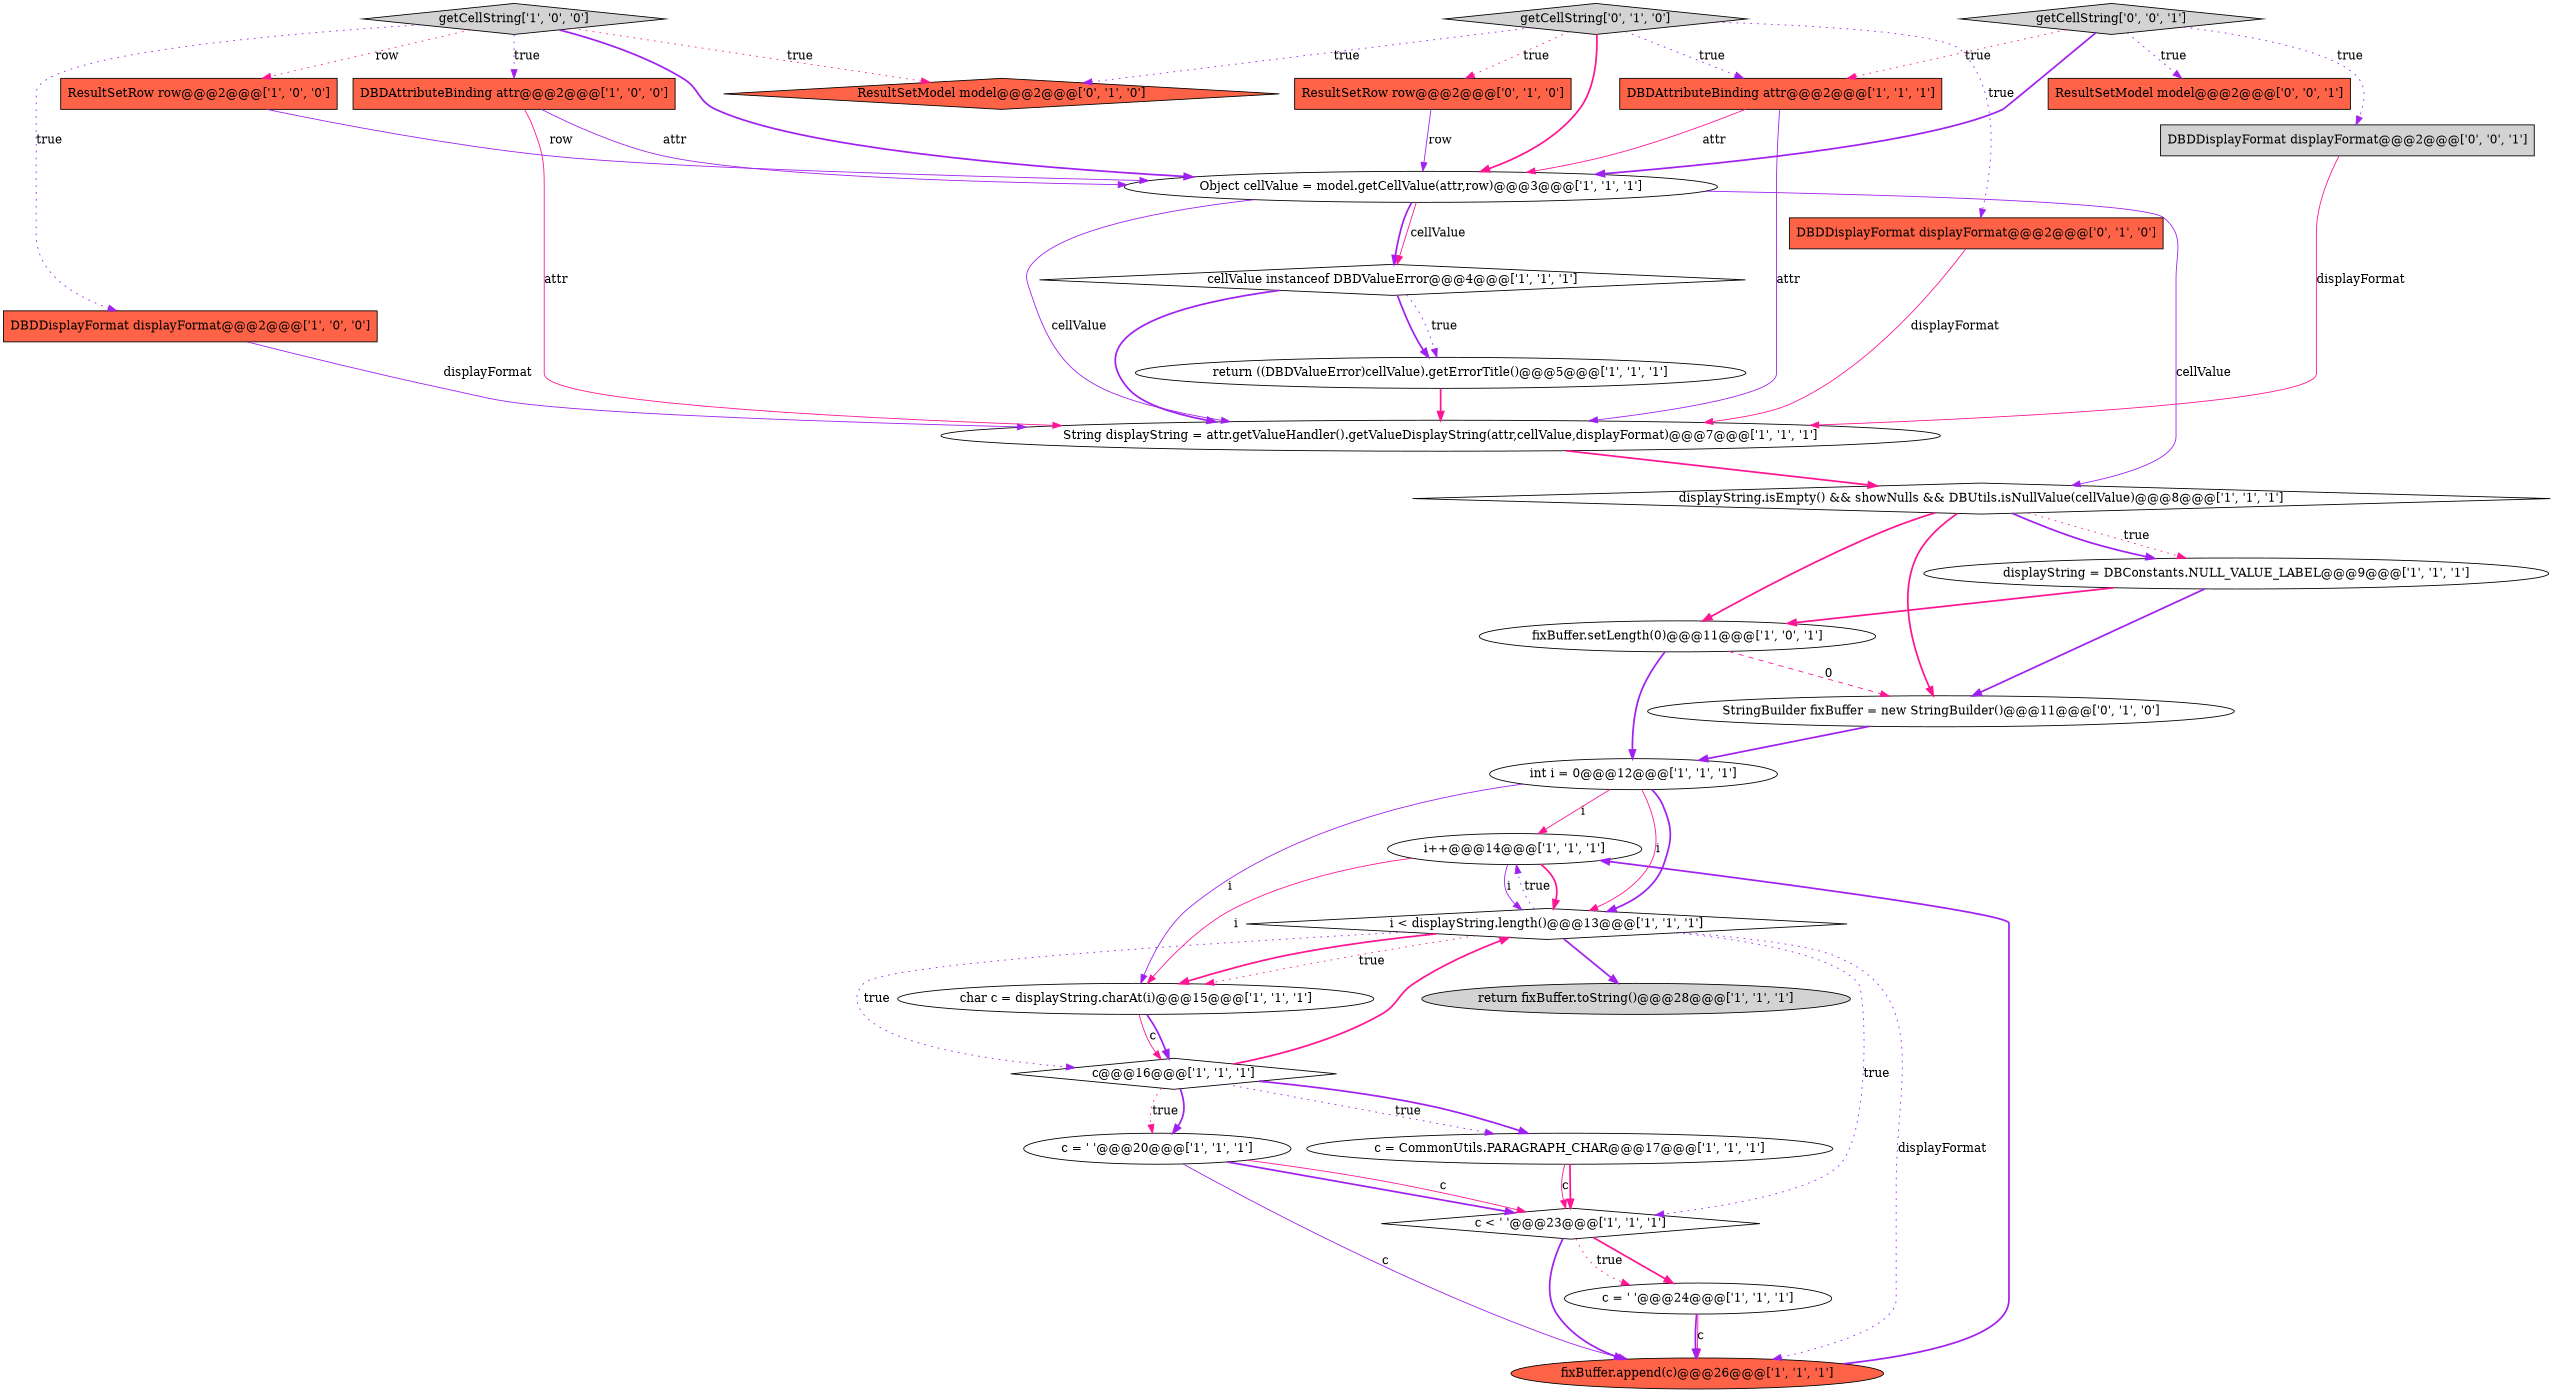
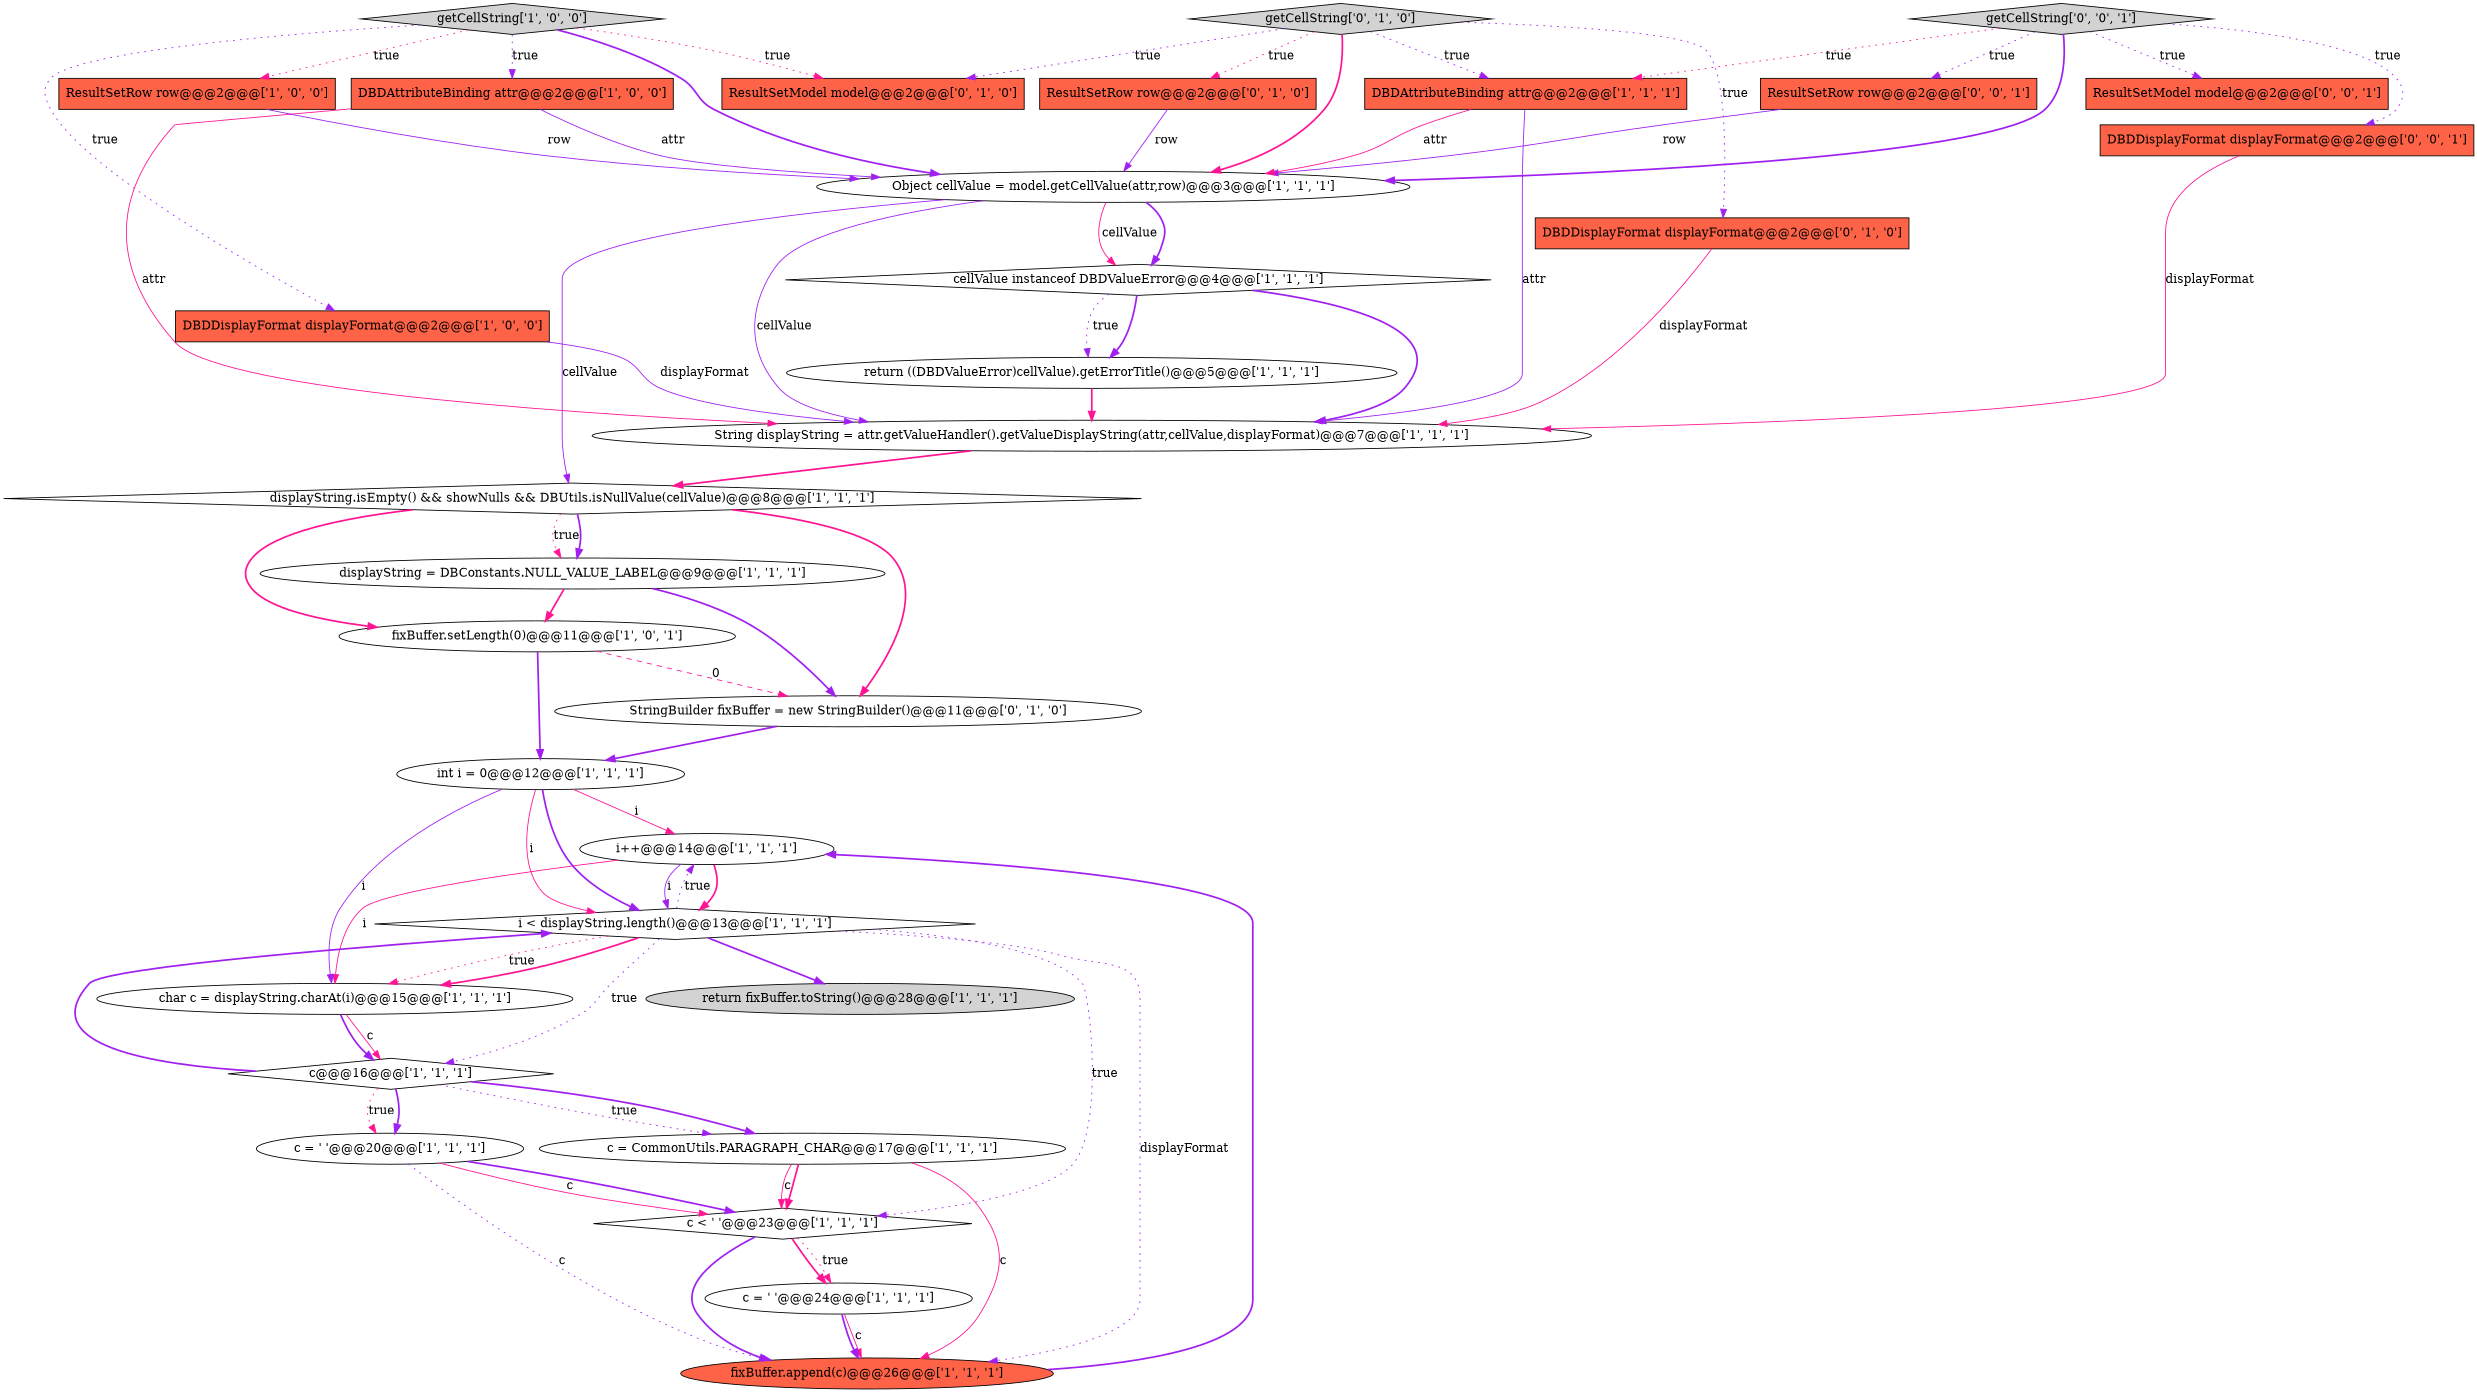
edge "getCellString['1', '0', '0']" -> "ResultSetRow row@@@2@@@['1', '0', '0']": label "row" -> "true"
node "ResultSetModel model@@@2@@@['0', '1', '0']": shape diamond -> box
node "ResultSetRow row@@@2@@@['0', '0', '1']": added
node "DBDDisplayFormat displayFormat@@@2@@@['0', '0', '1']": fillcolor lightgray -> tomato
edge "c@@@16@@@['1', '1', '1']" -> "i < displayString.length()@@@13@@@['1', '1', '1']": color deeppink -> purple
edge "c = CommonUtils.PARAGRAPH_CHAR@@@17@@@['1', '1', '1']" -> "fixBuffer.append(c)@@@26@@@['1', '1', '1']": added, label "c"
edge "c = ' '@@@20@@@['1', '1', '1']" -> "fixBuffer.append(c)@@@26@@@['1', '1', '1']": style solid -> dotted
